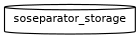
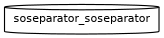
node "soseparator_storage": label "soseparator_storage" -> "soseparator_soseparator"
